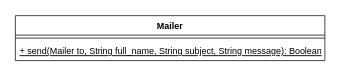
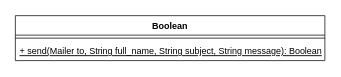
node "Mailer": label "Mailer" -> "Boolean"
